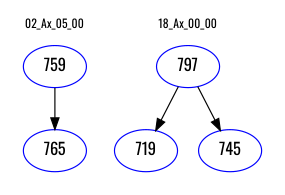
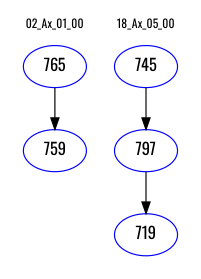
cluster "02_Ax_05_00": label "02_Ax_05_00" -> "02_Ax_01_00"
cluster "18_Ax_00_00": label "18_Ax_00_00" -> "18_Ax_05_00"
edge "759" -> "765": reversed
edge "797" -> "745": reversed
